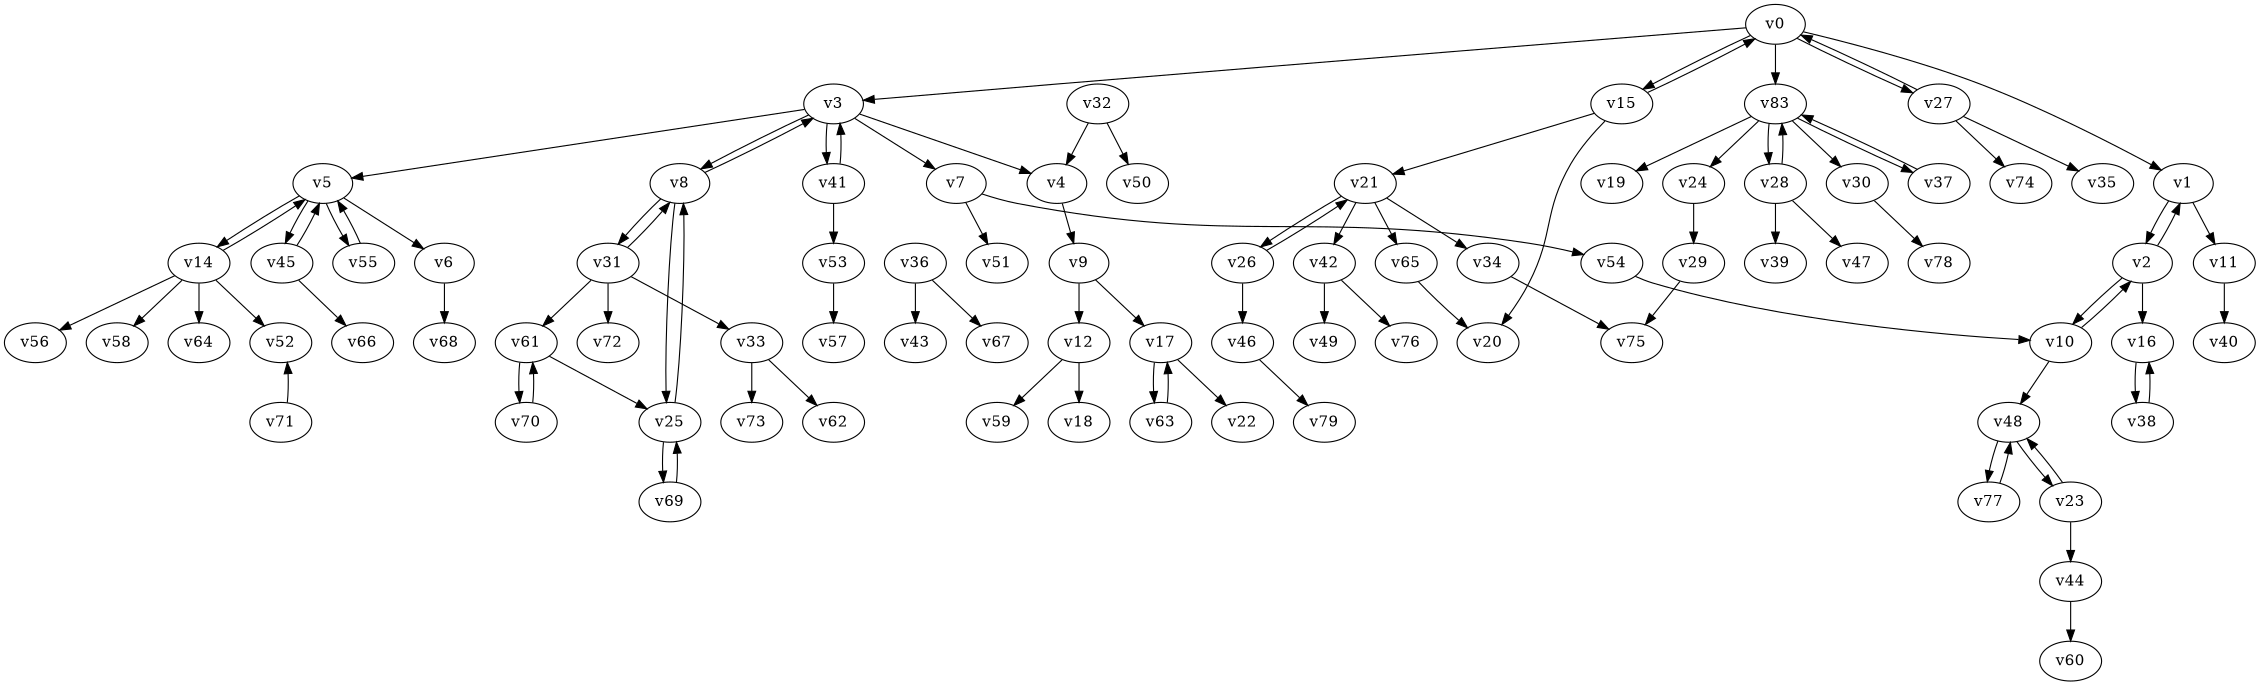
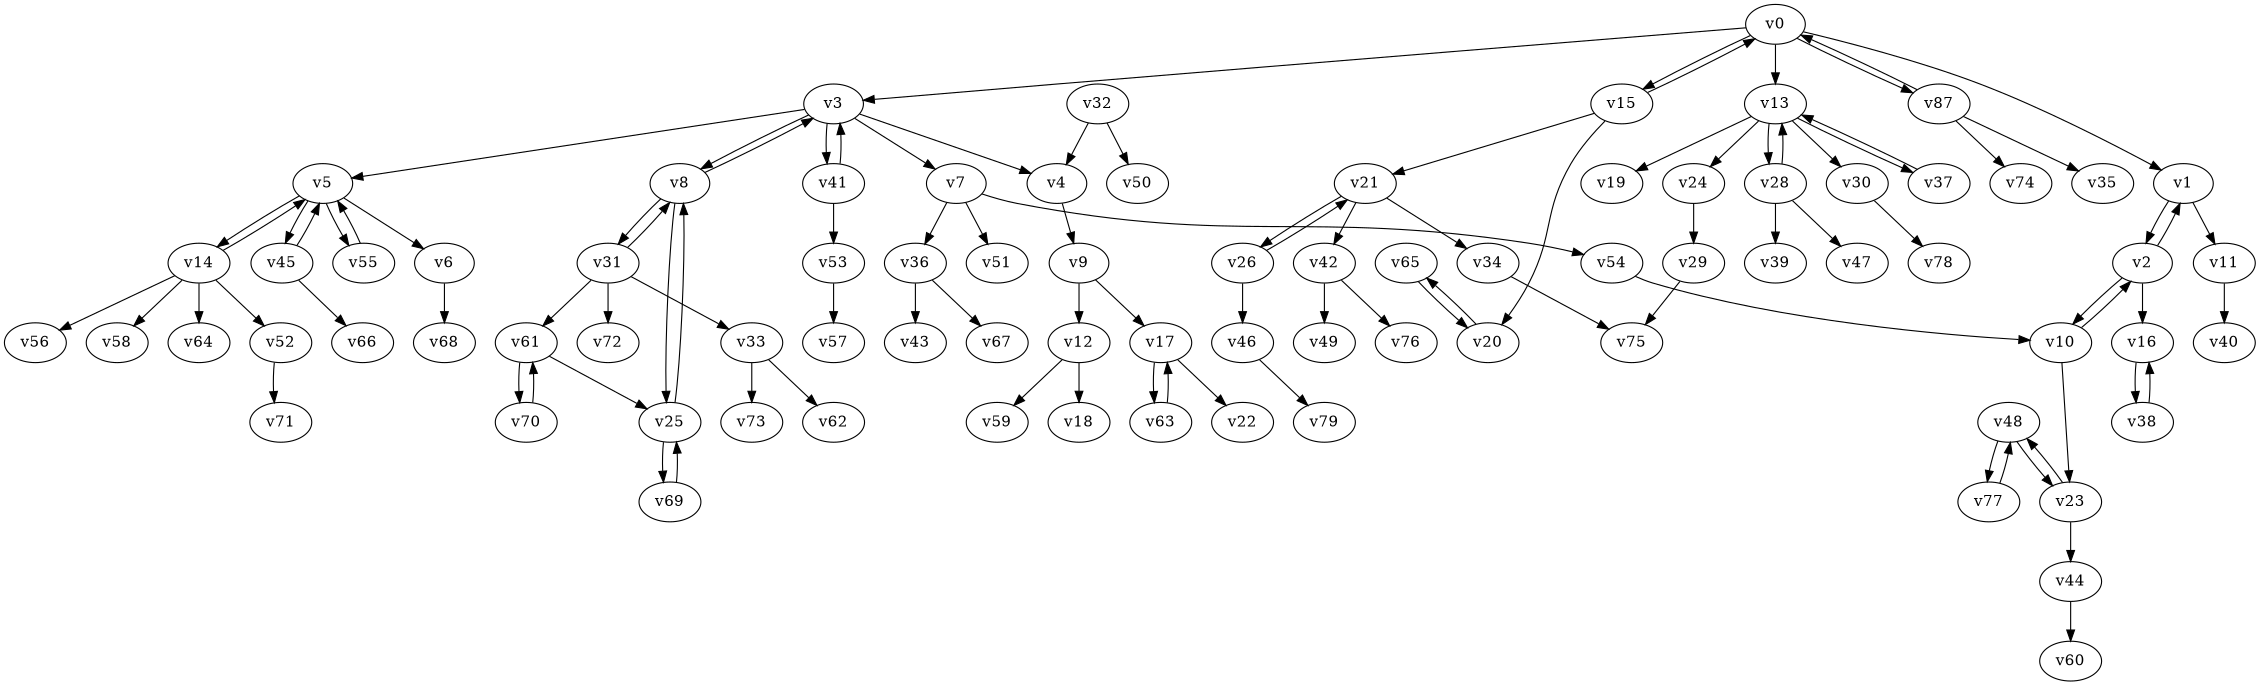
node "v83": label "v83" -> "v13"
node "v27": label "v27" -> "v87"
edge "v7" -> "v36": added
edge "v21" -> "v65": now "v20" -> "v65"
edge "v10" -> "v48": now "v10" -> "v23"
edge "v71" -> "v52": reversed
